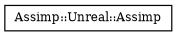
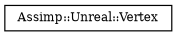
node "Assimp::Unreal::Assimp": label "Assimp::Unreal::Assimp" -> "Assimp::Unreal::Vertex"
